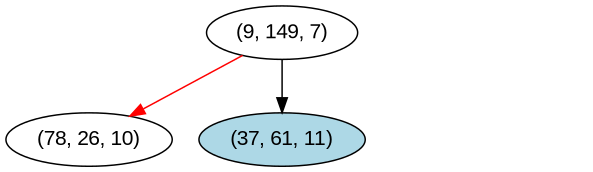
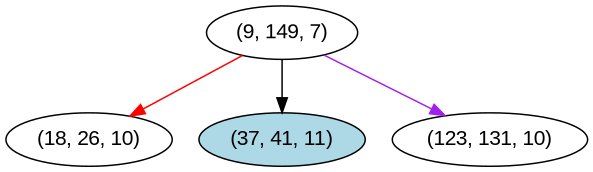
node "(78, 26, 10)": label "(78, 26, 10)" -> "(18, 26, 10)"
node "(37, 61, 11)": label "(37, 61, 11)" -> "(37, 41, 11)"
node "(123, 131, 10)": added
